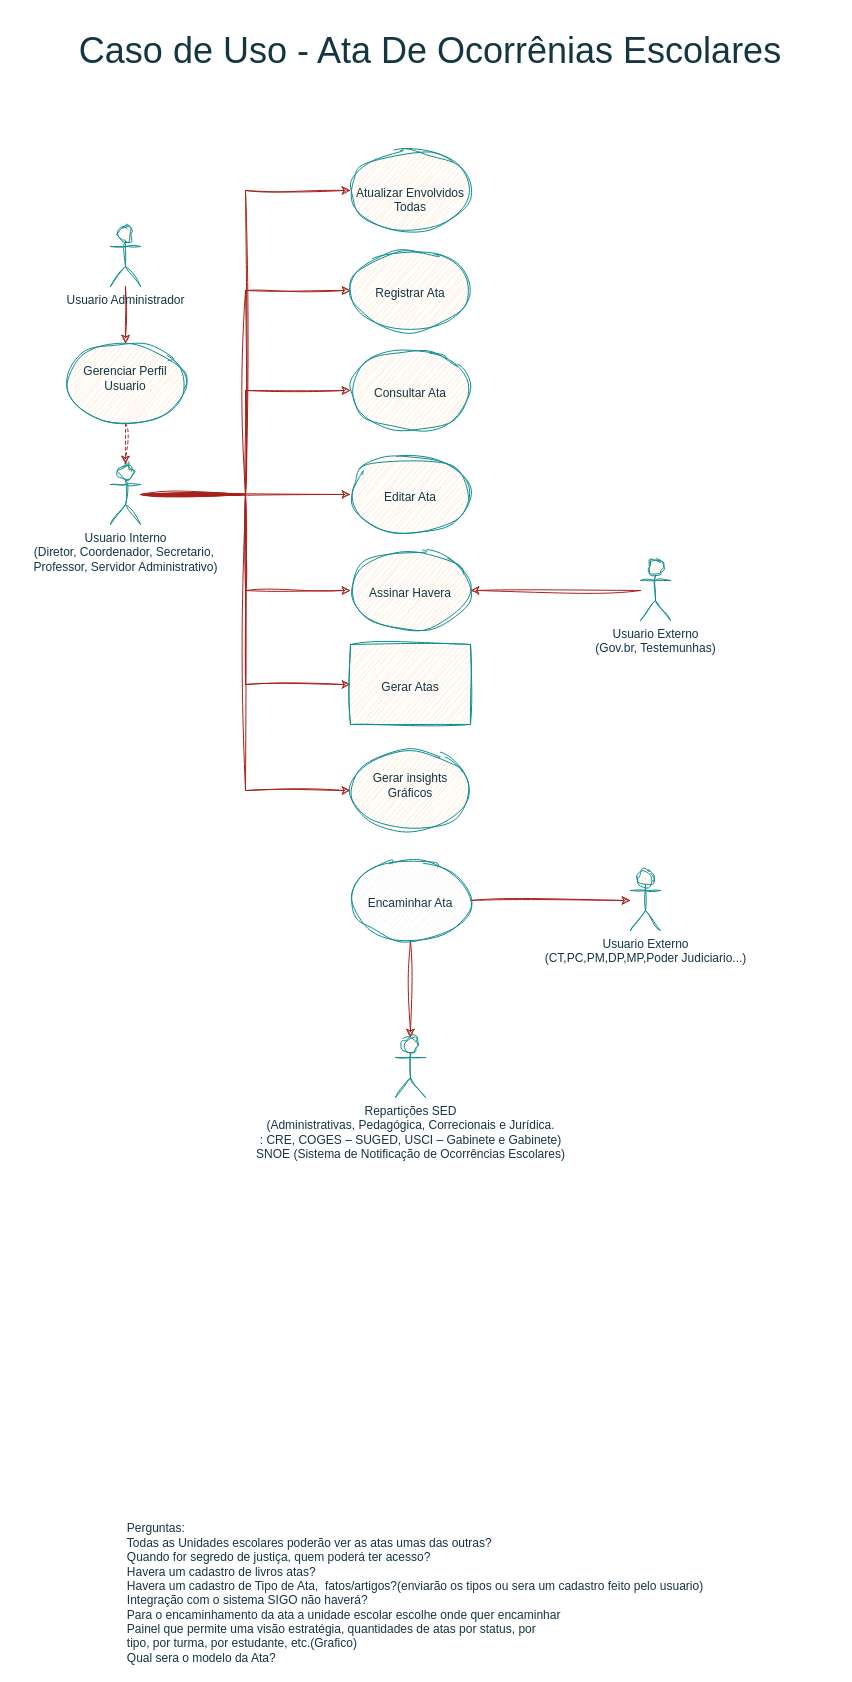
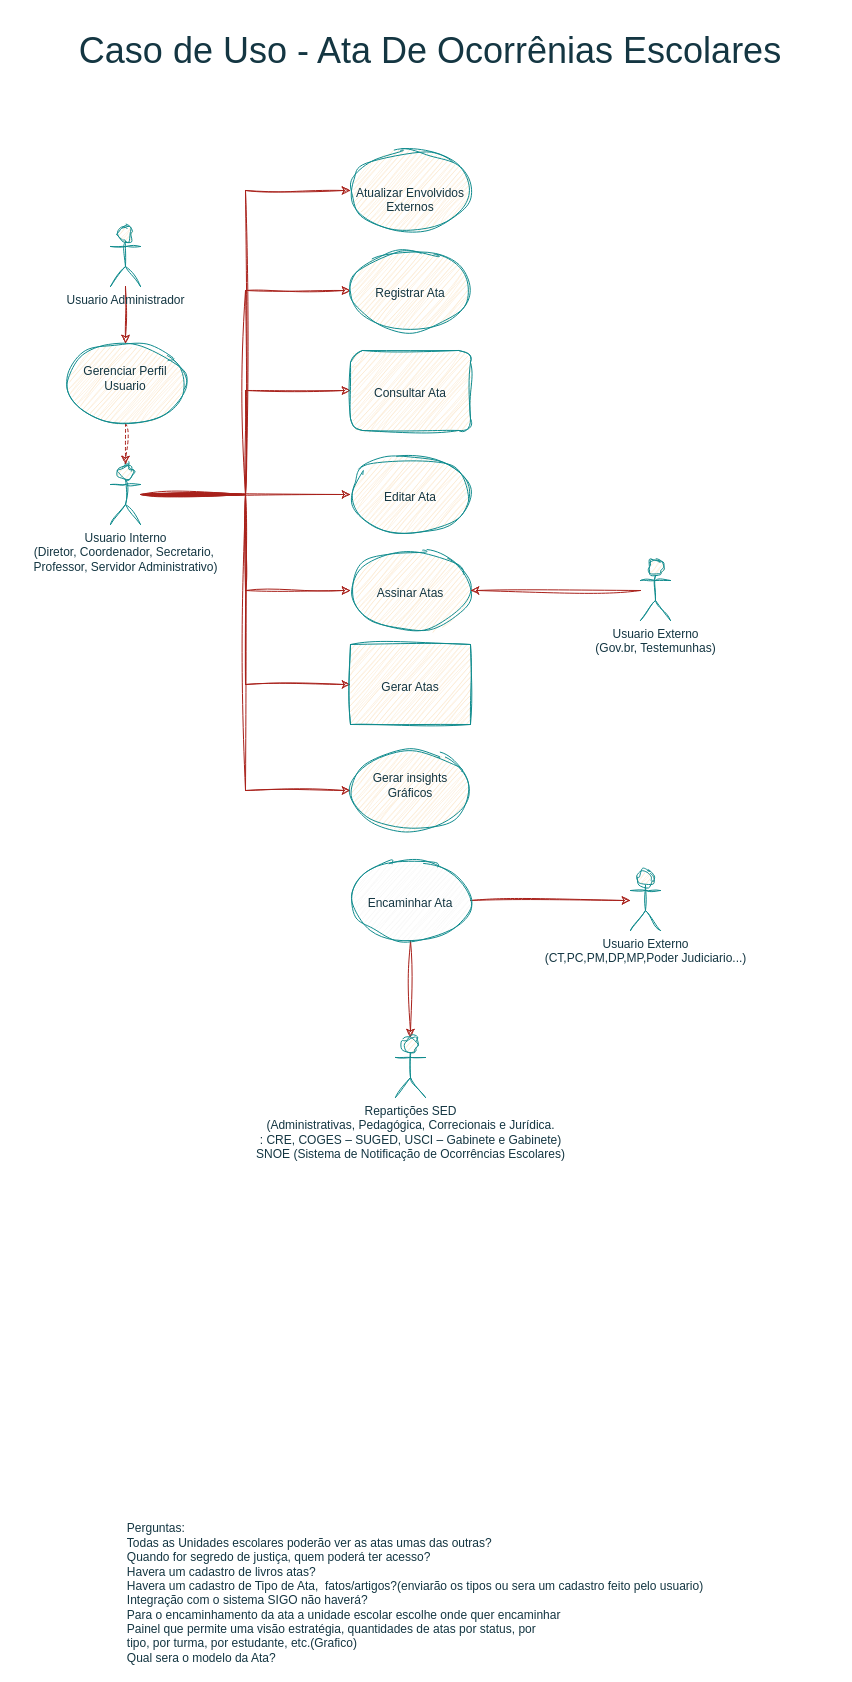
node "Atualizar Envolvidos Todas": label "Atualizar Envolvidos Todas" -> "Atualizar Envolvidos Externos"
node "Consultar Ata": shape ellipse -> rounded rectangle
node "Assinar Havera": label "Assinar Havera" -> "Assinar Atas"
